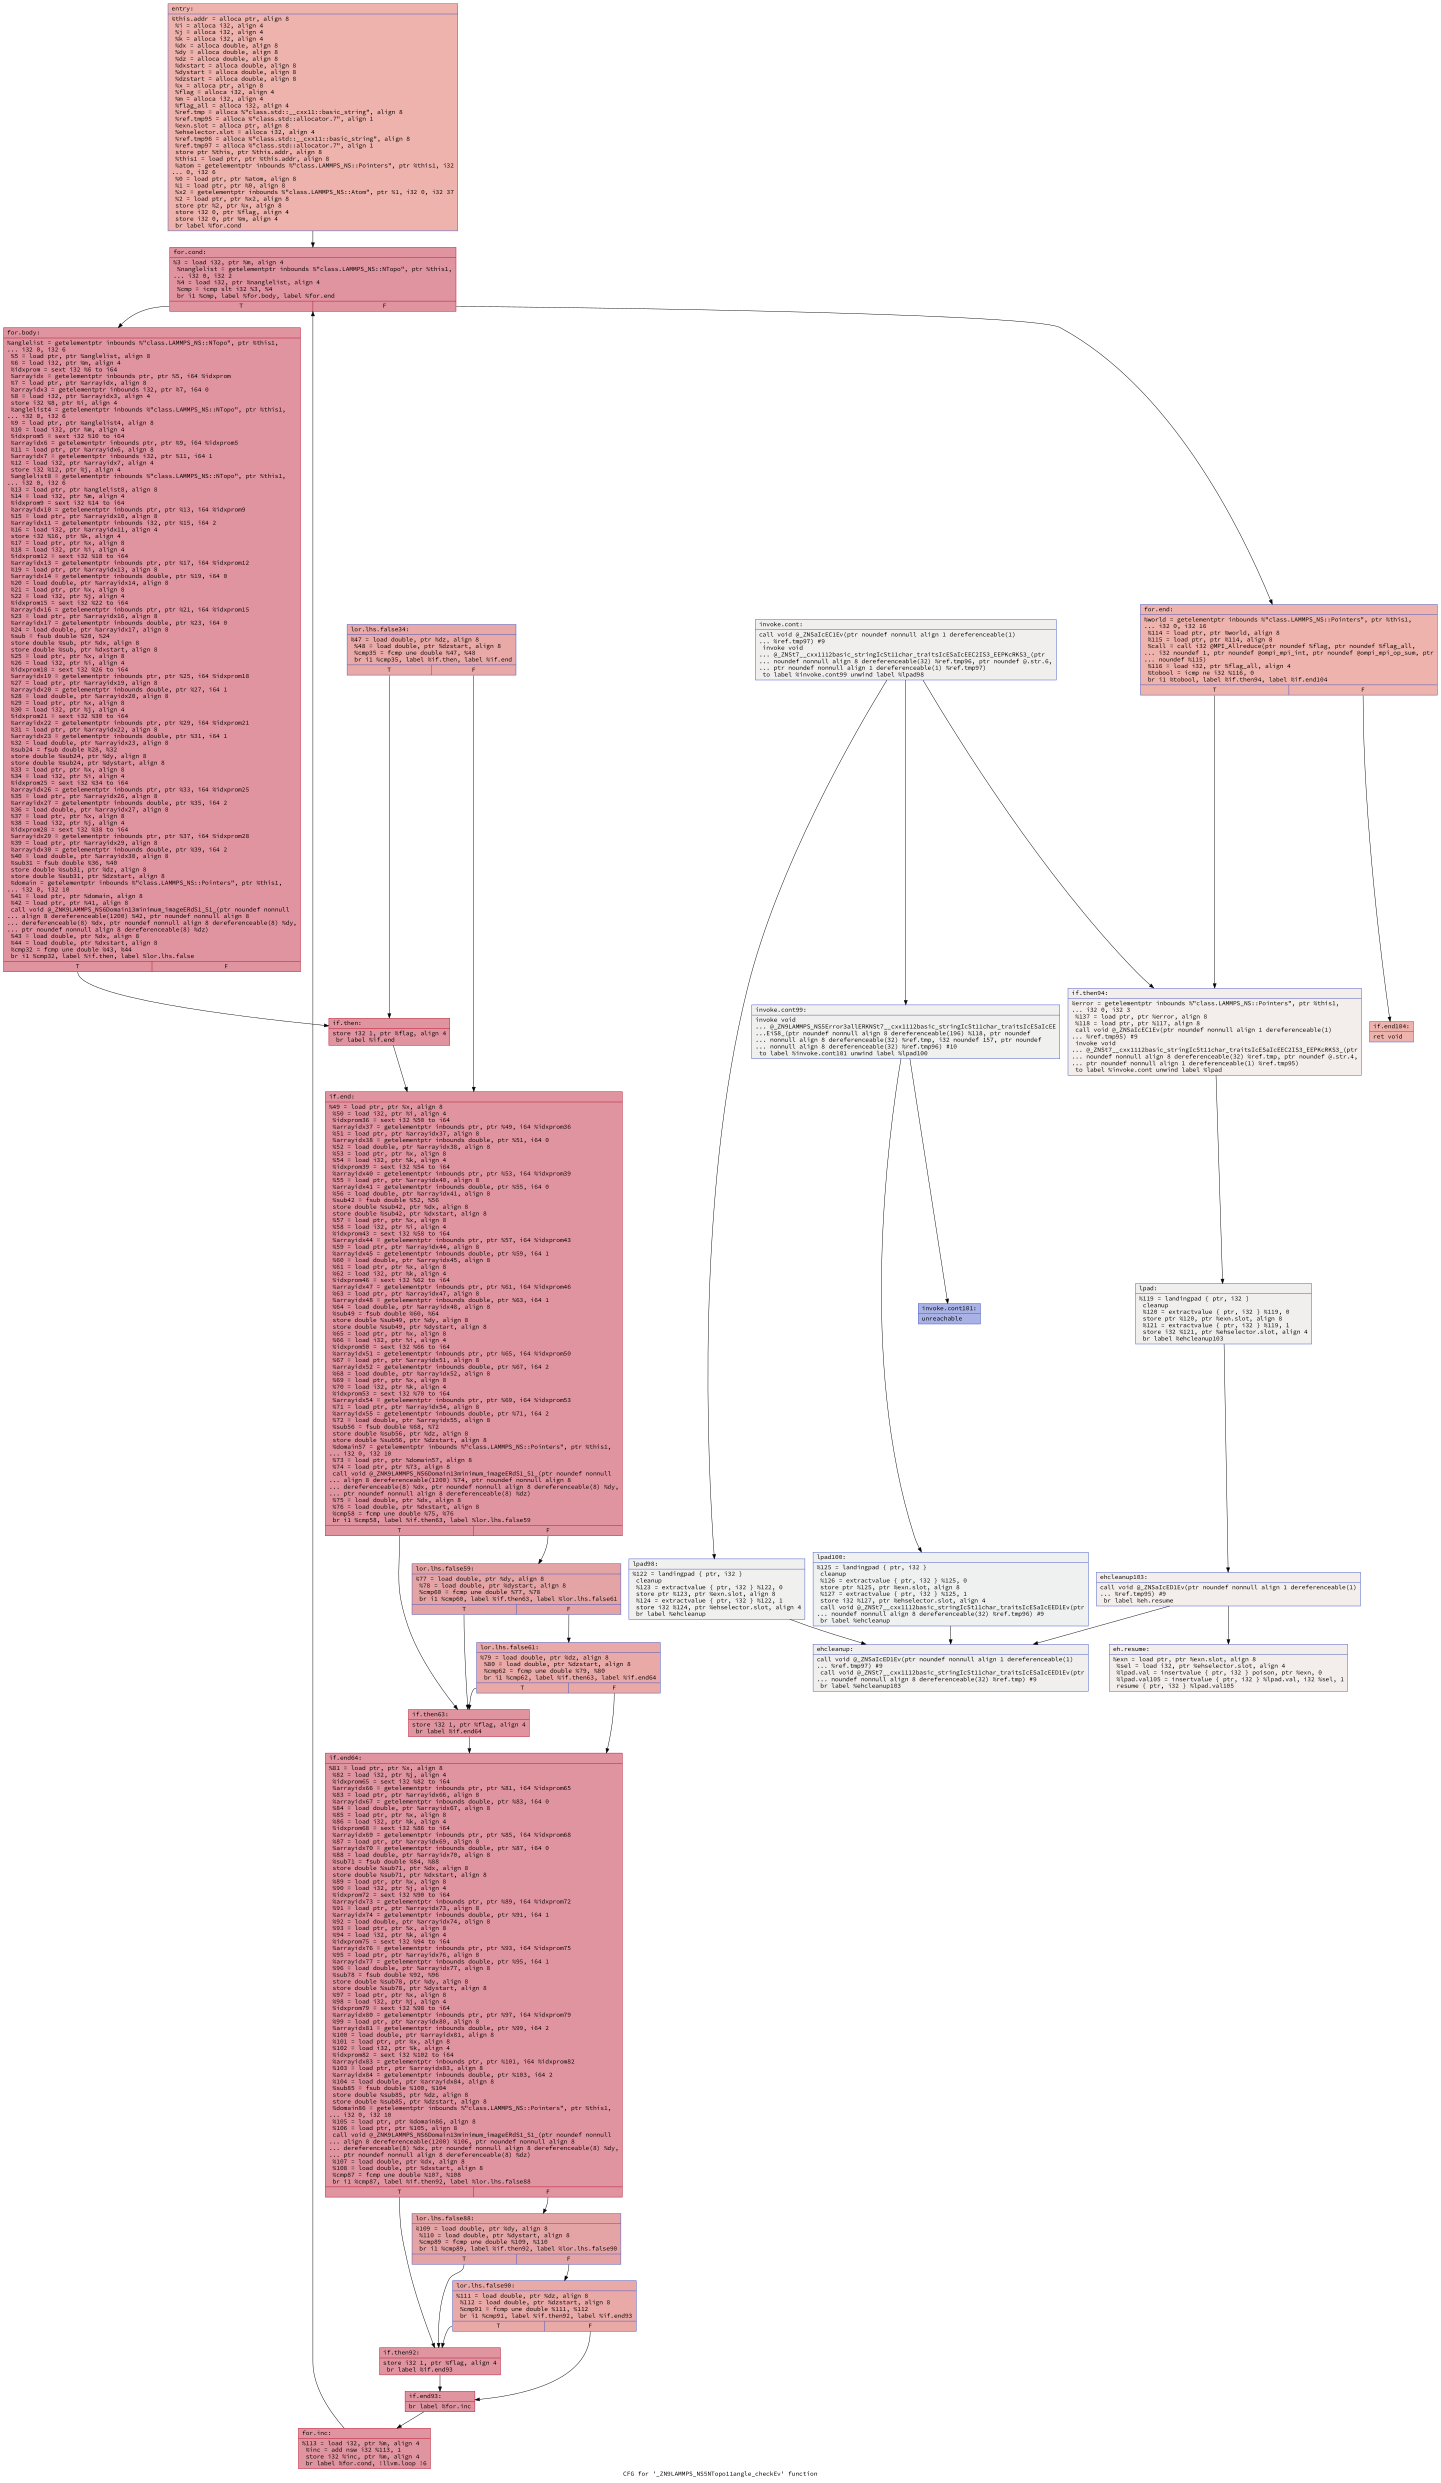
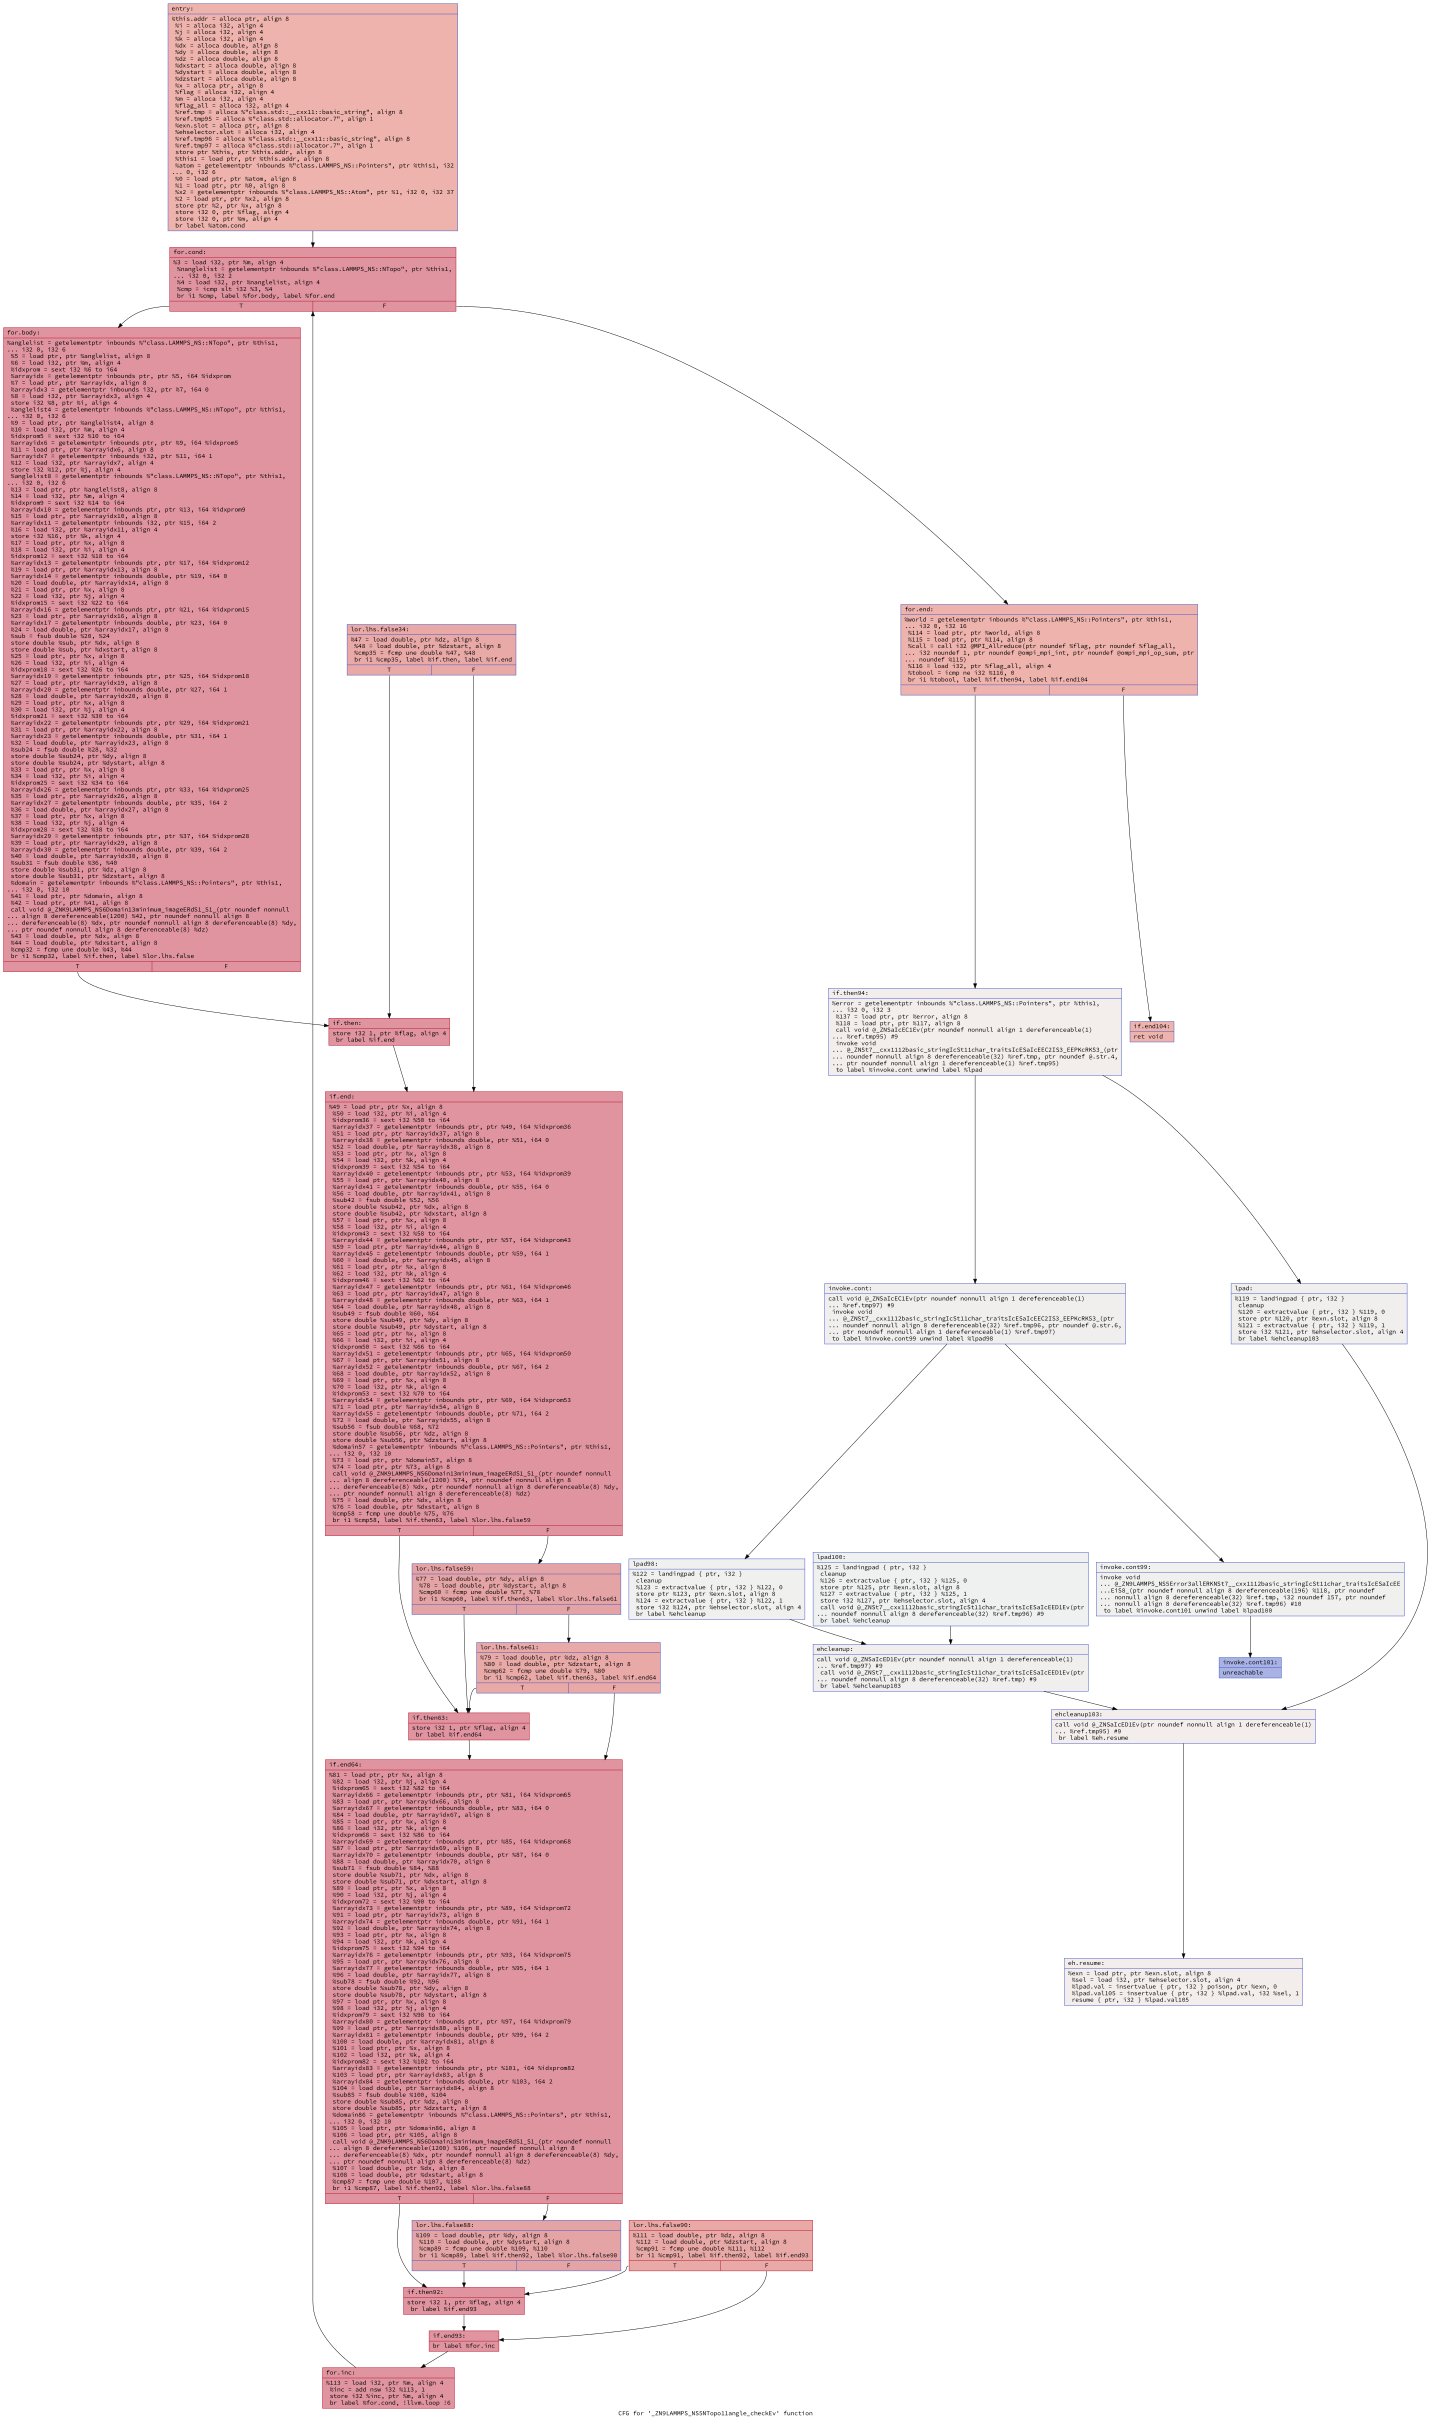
node "entry:": text "br label %for.cond" -> "br label %atom.cond"
edge "invoke.cont:" -> "if.then94:": reversed
edge "invoke.cont99:" -> "lpad100:": removed
edge "ehcleanup103:" -> "ehcleanup:": reversed
edge "lor.lhs.false88:" -> "lor.lhs.false90:": removed
node "lor.lhs.false90:": color #3d50c3ff -> #b70d28ff
